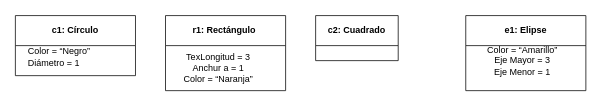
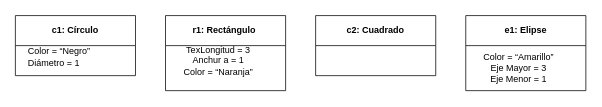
node "c2: Cuadrado": size 83x45 -> 120x60
node "Color = “Amarillo” Eje Mayor = 3 Eje Menor = 1": moved (522, 60) -> (518, 68)
node "TexLongitud = 3 Anchur a = 1 Color = “Naranja”": moved (218, 68) -> (218, 60)
